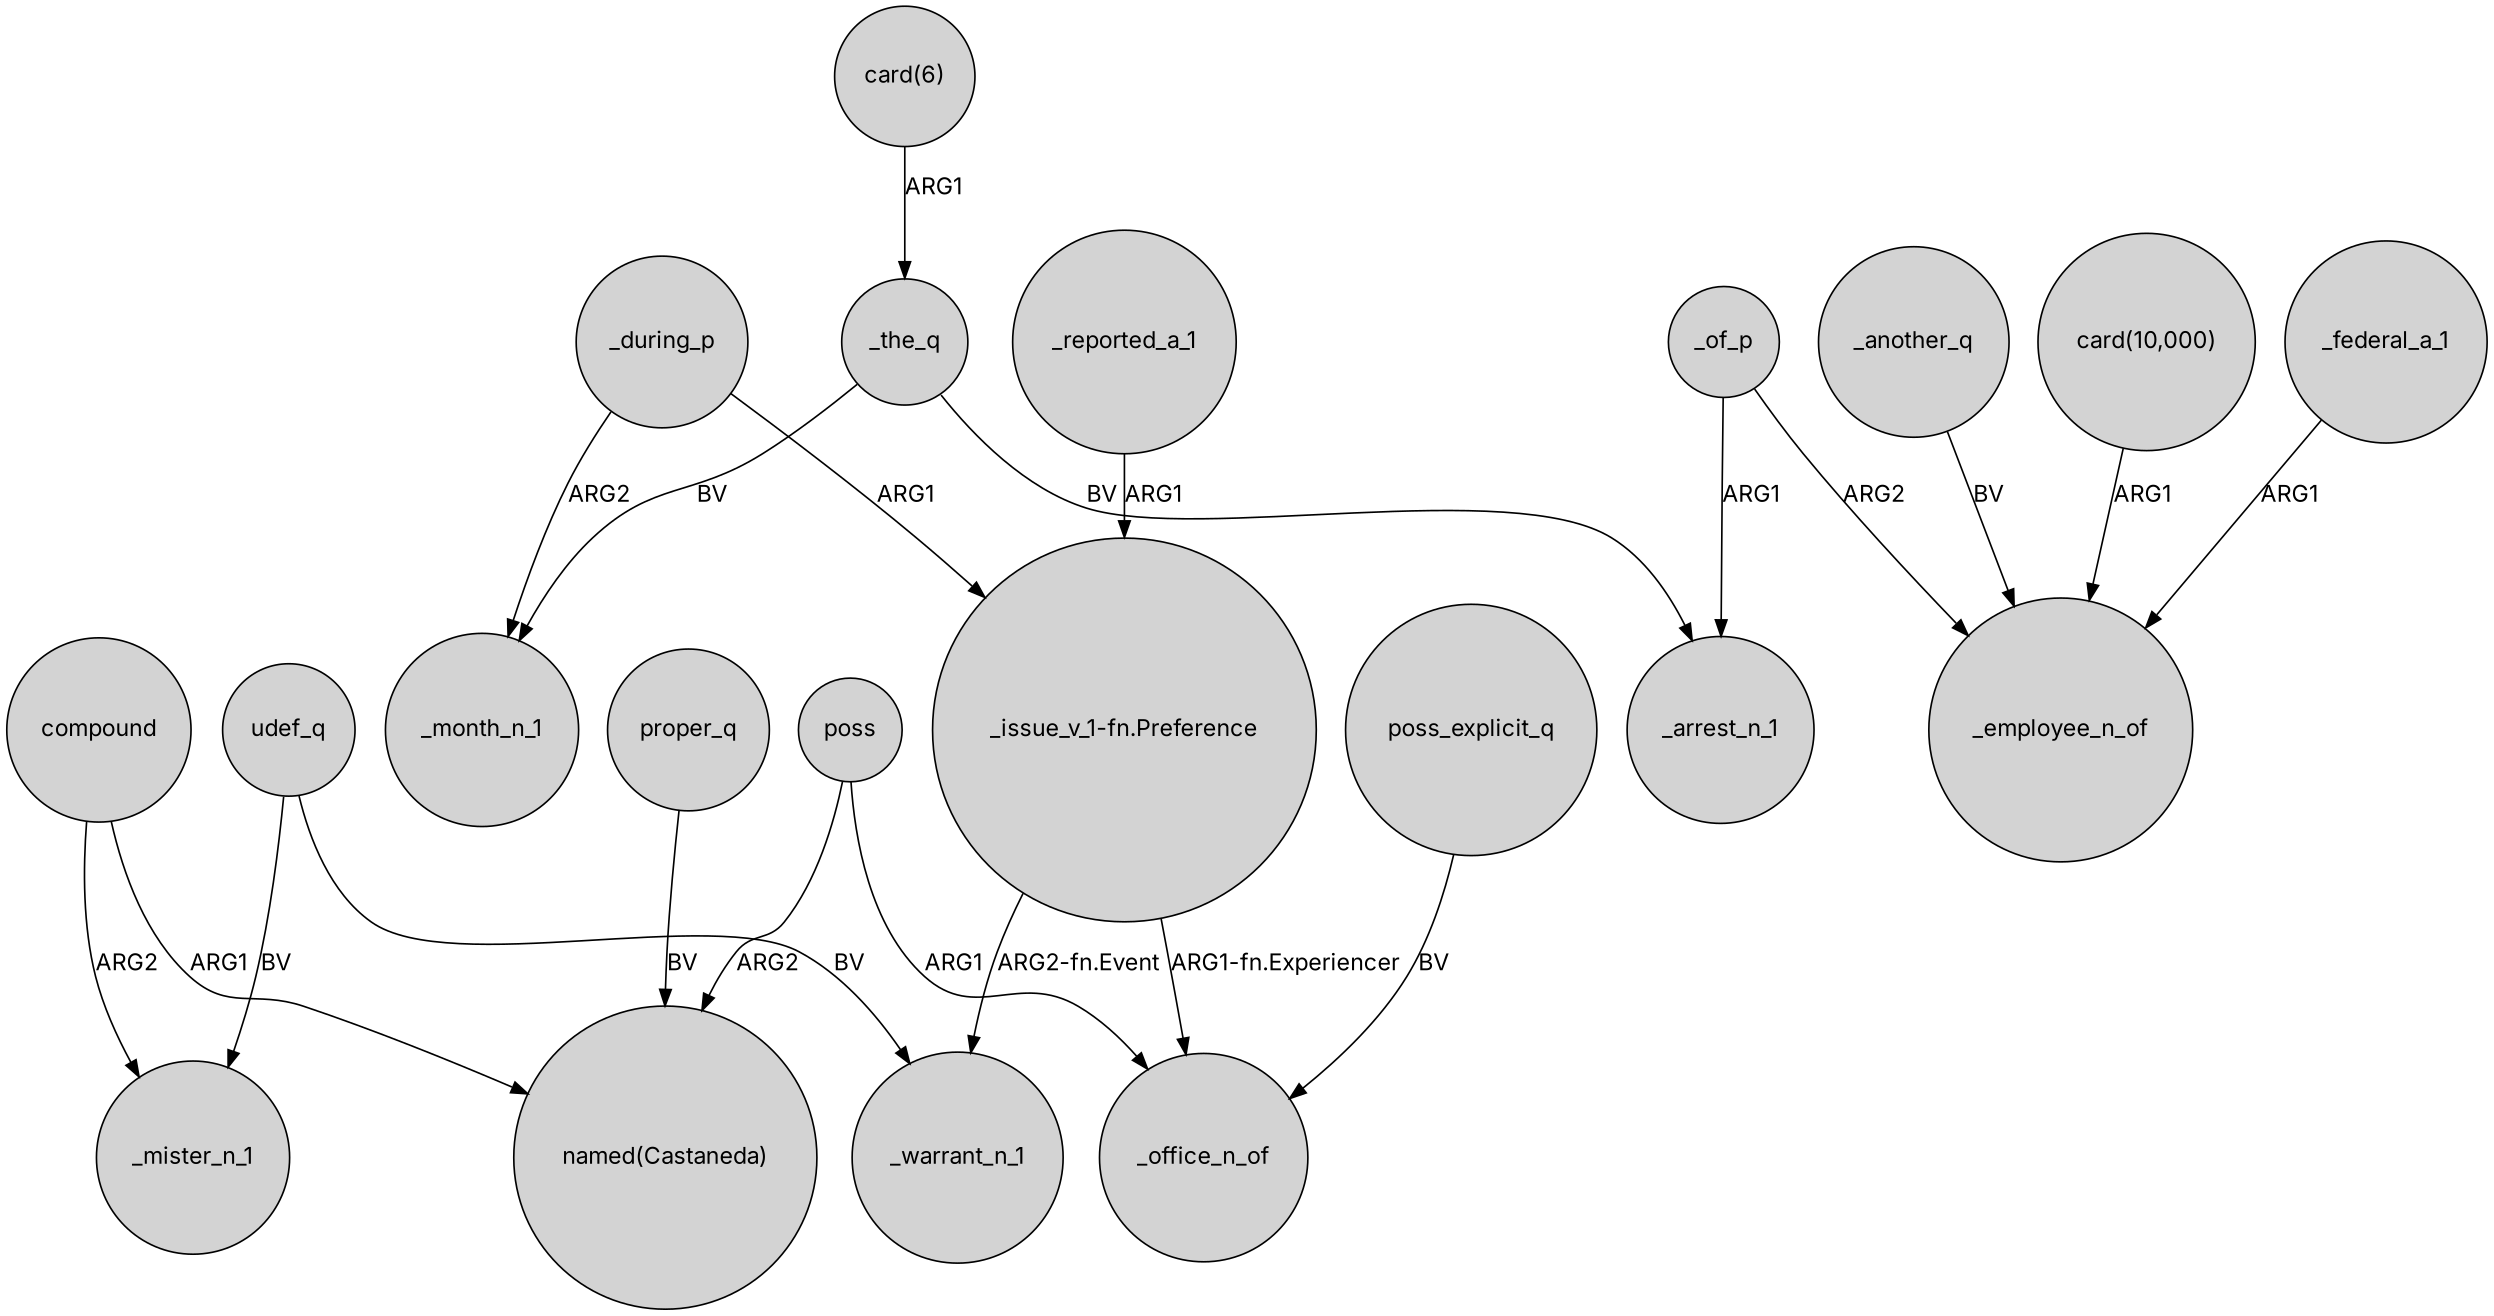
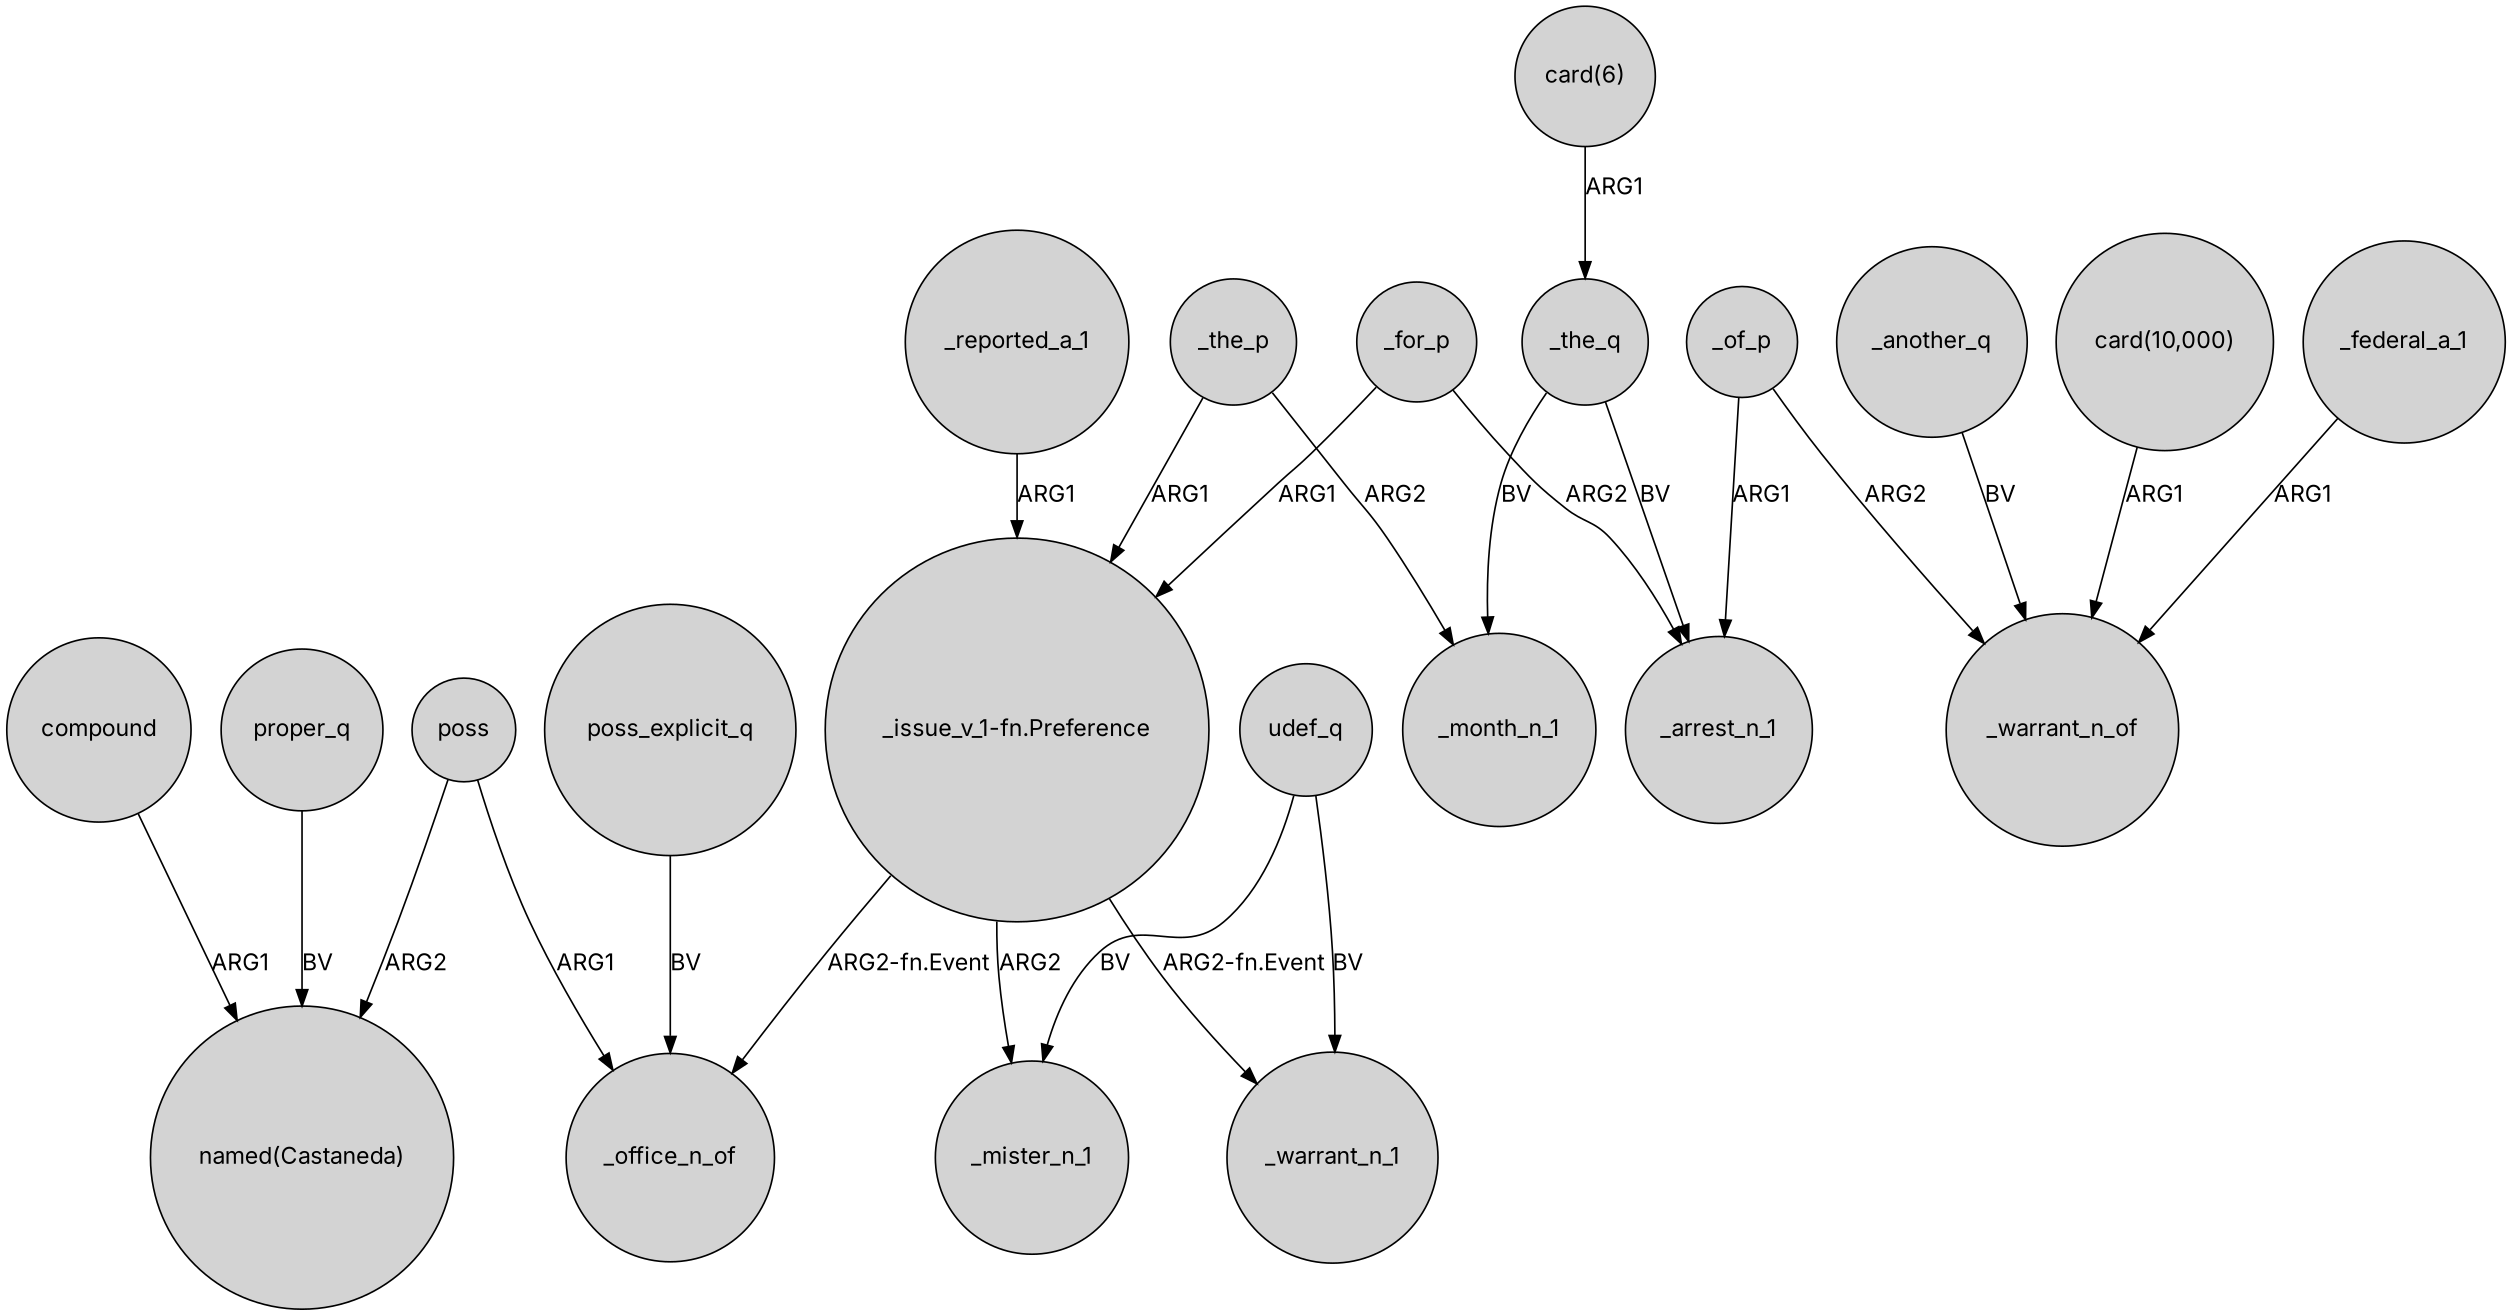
node "_during_p": label "_during_p" -> "_the_p"
node "_for_p": added
node "_employee_n_of": label "_employee_n_of" -> "_warrant_n_of"
edge "compound" -> "_mister_n_1": now "_issue_v_1-fn.Preference" -> "_mister_n_1"
edge "_issue_v_1-fn.Preference" -> "_office_n_of": label "ARG1-fn.Experiencer" -> "ARG2-fn.Event"
